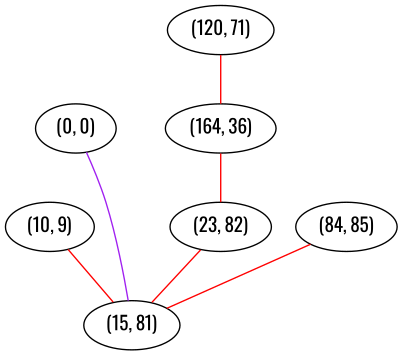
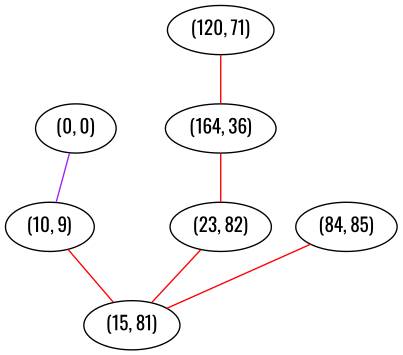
edge "(0, 0)" -- "(15, 81)": now "(0, 0)" -- "(10, 9)"
